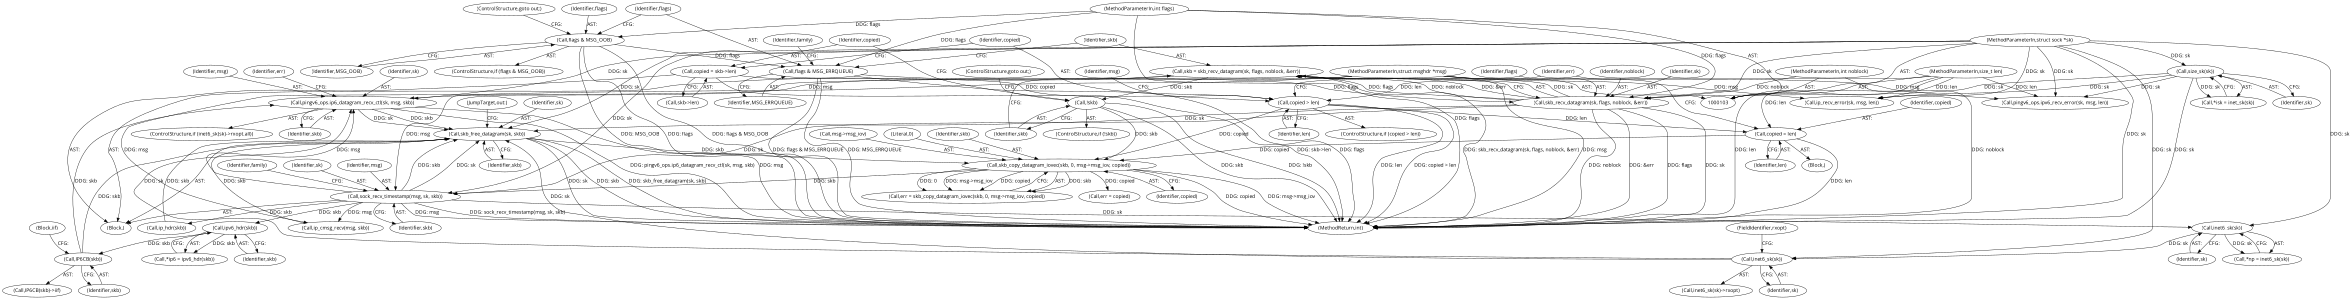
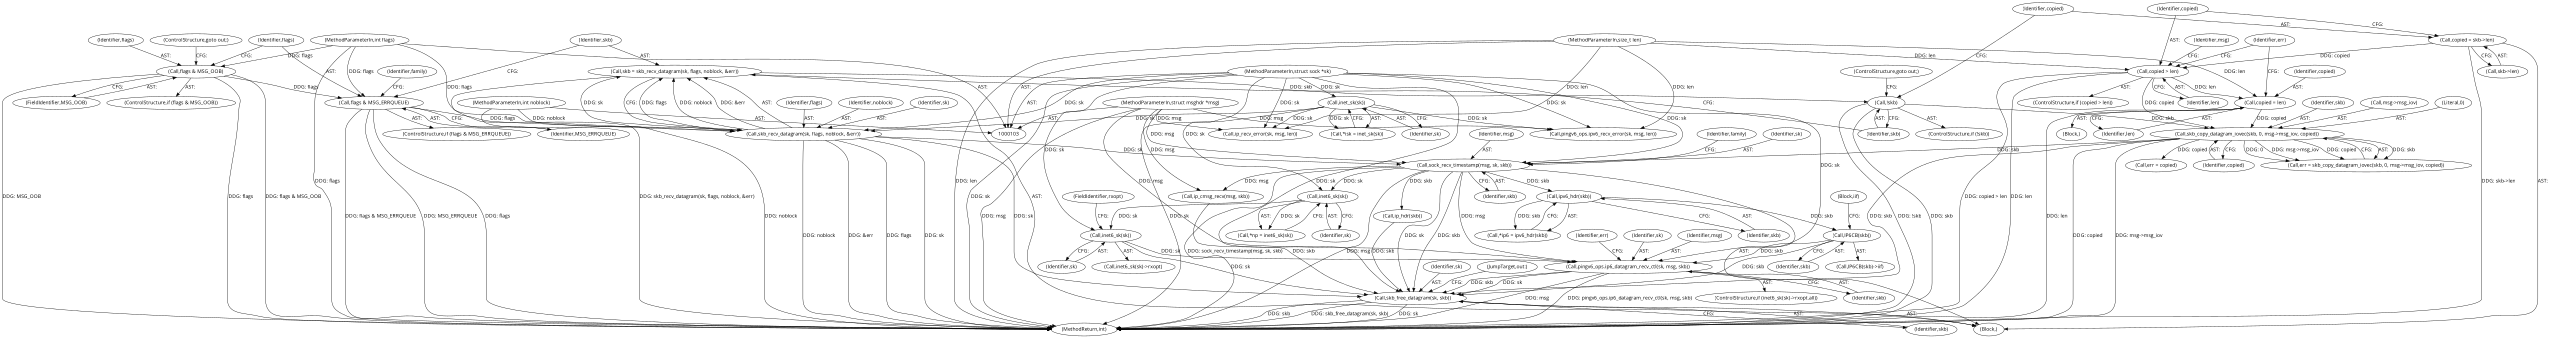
node "(Identifier,MSG_OOB)": label "(Identifier,MSG_OOB)" -> "(FieldIdentifier,MSG_OOB)"
node "(Call,size_sk(sk))": label "(Call,size_sk(sk))" -> "(Call,inet_sk(sk))"
node "(ControlStructure,if (flags & MSG_ERRQUEUE))": added
edge "(Call,skb_free_datagram(sk, skb))" -> "(Call,skb_copy_datagram_iovec(skb, 0, msg->msg_iov, copied))": reversed
